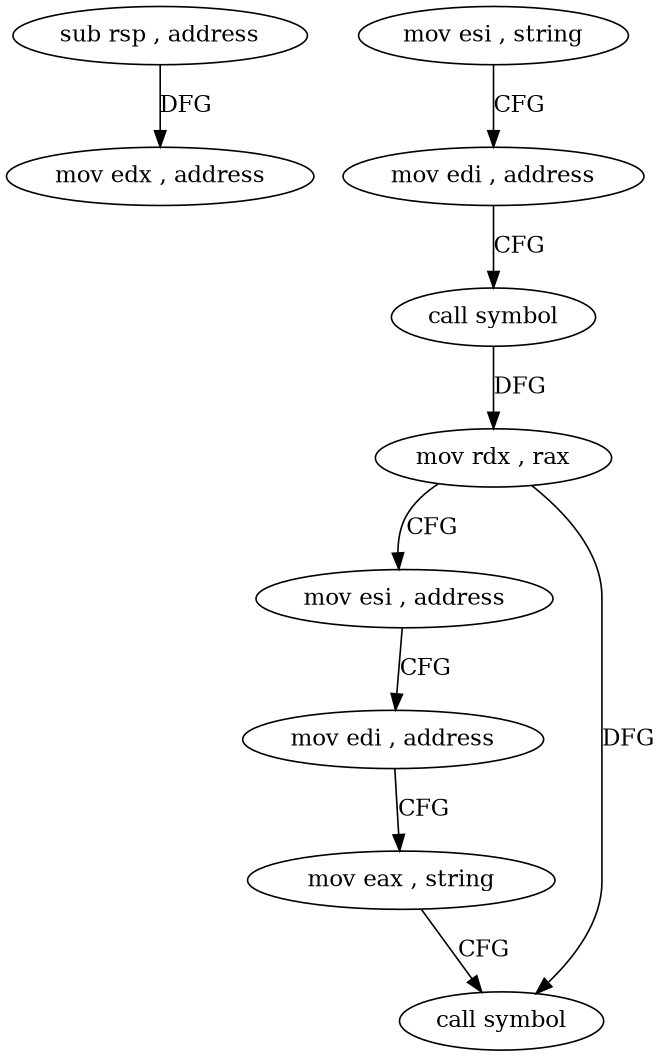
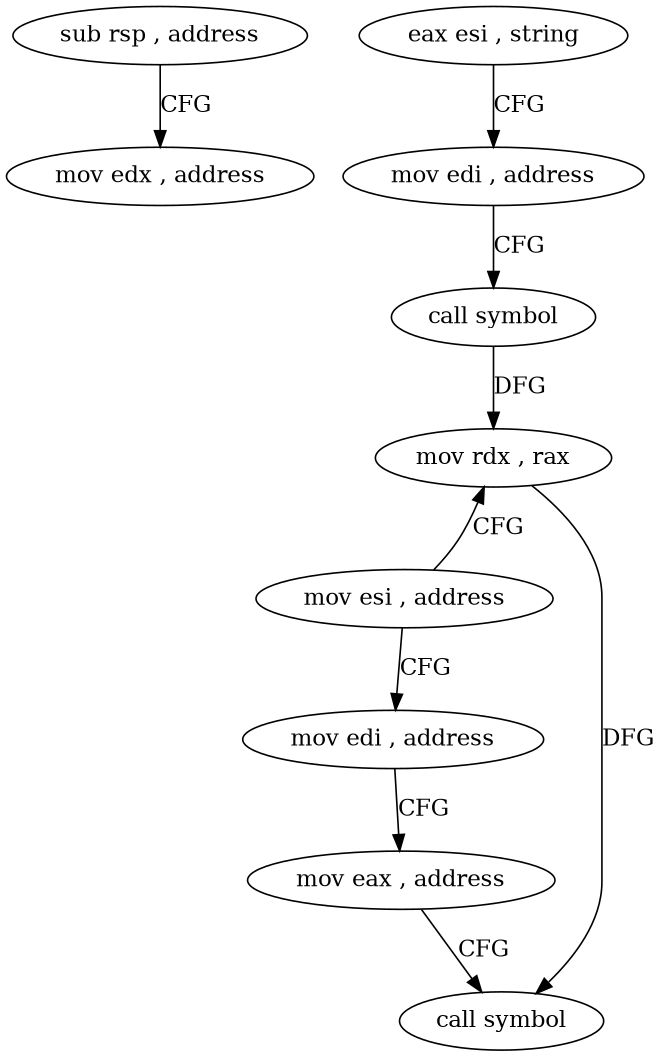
node "mov esi , string": label "mov esi , string" -> "eax esi , string"
edge "sub rsp , address" -> "mov edx , address": label "DFG" -> "CFG"
edge "mov rdx , rax" -> "mov esi , address": reversed
node "mov eax , string": label "mov eax , string" -> "mov eax , address"
